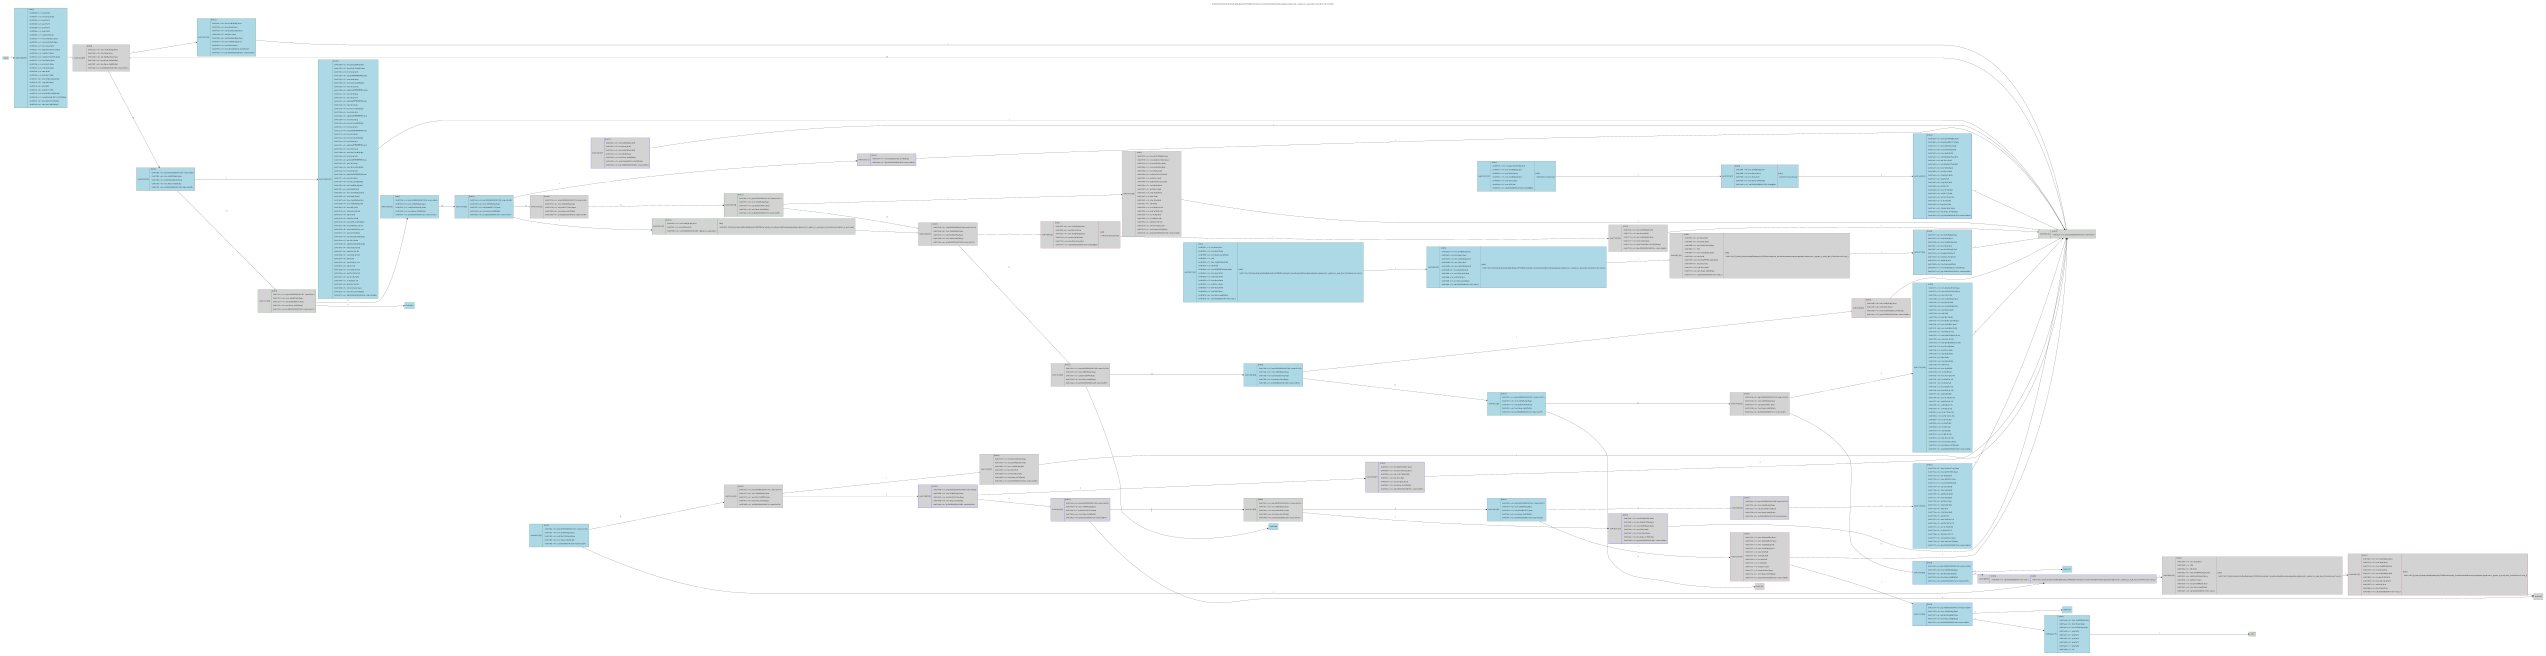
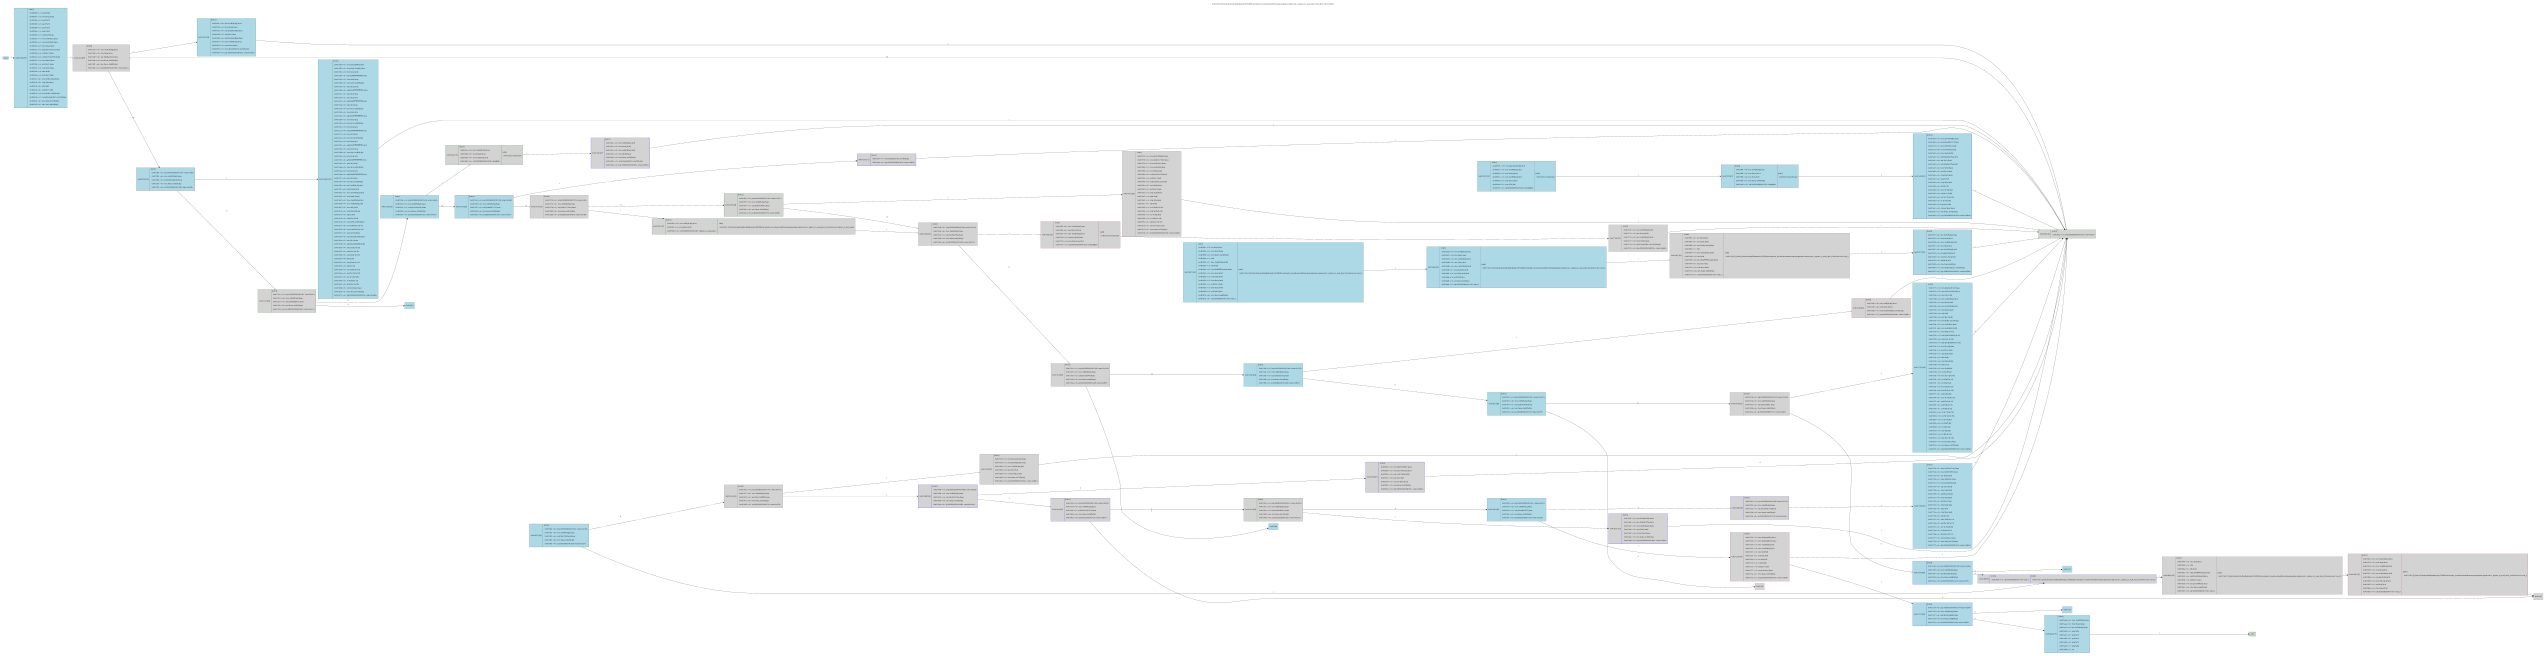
node "0x4016ac [16]": added
edge "0x401354 [28]" -> "0x4019cb [12]": now "0x401370 [28]" -> "0x4019cb [12]"
